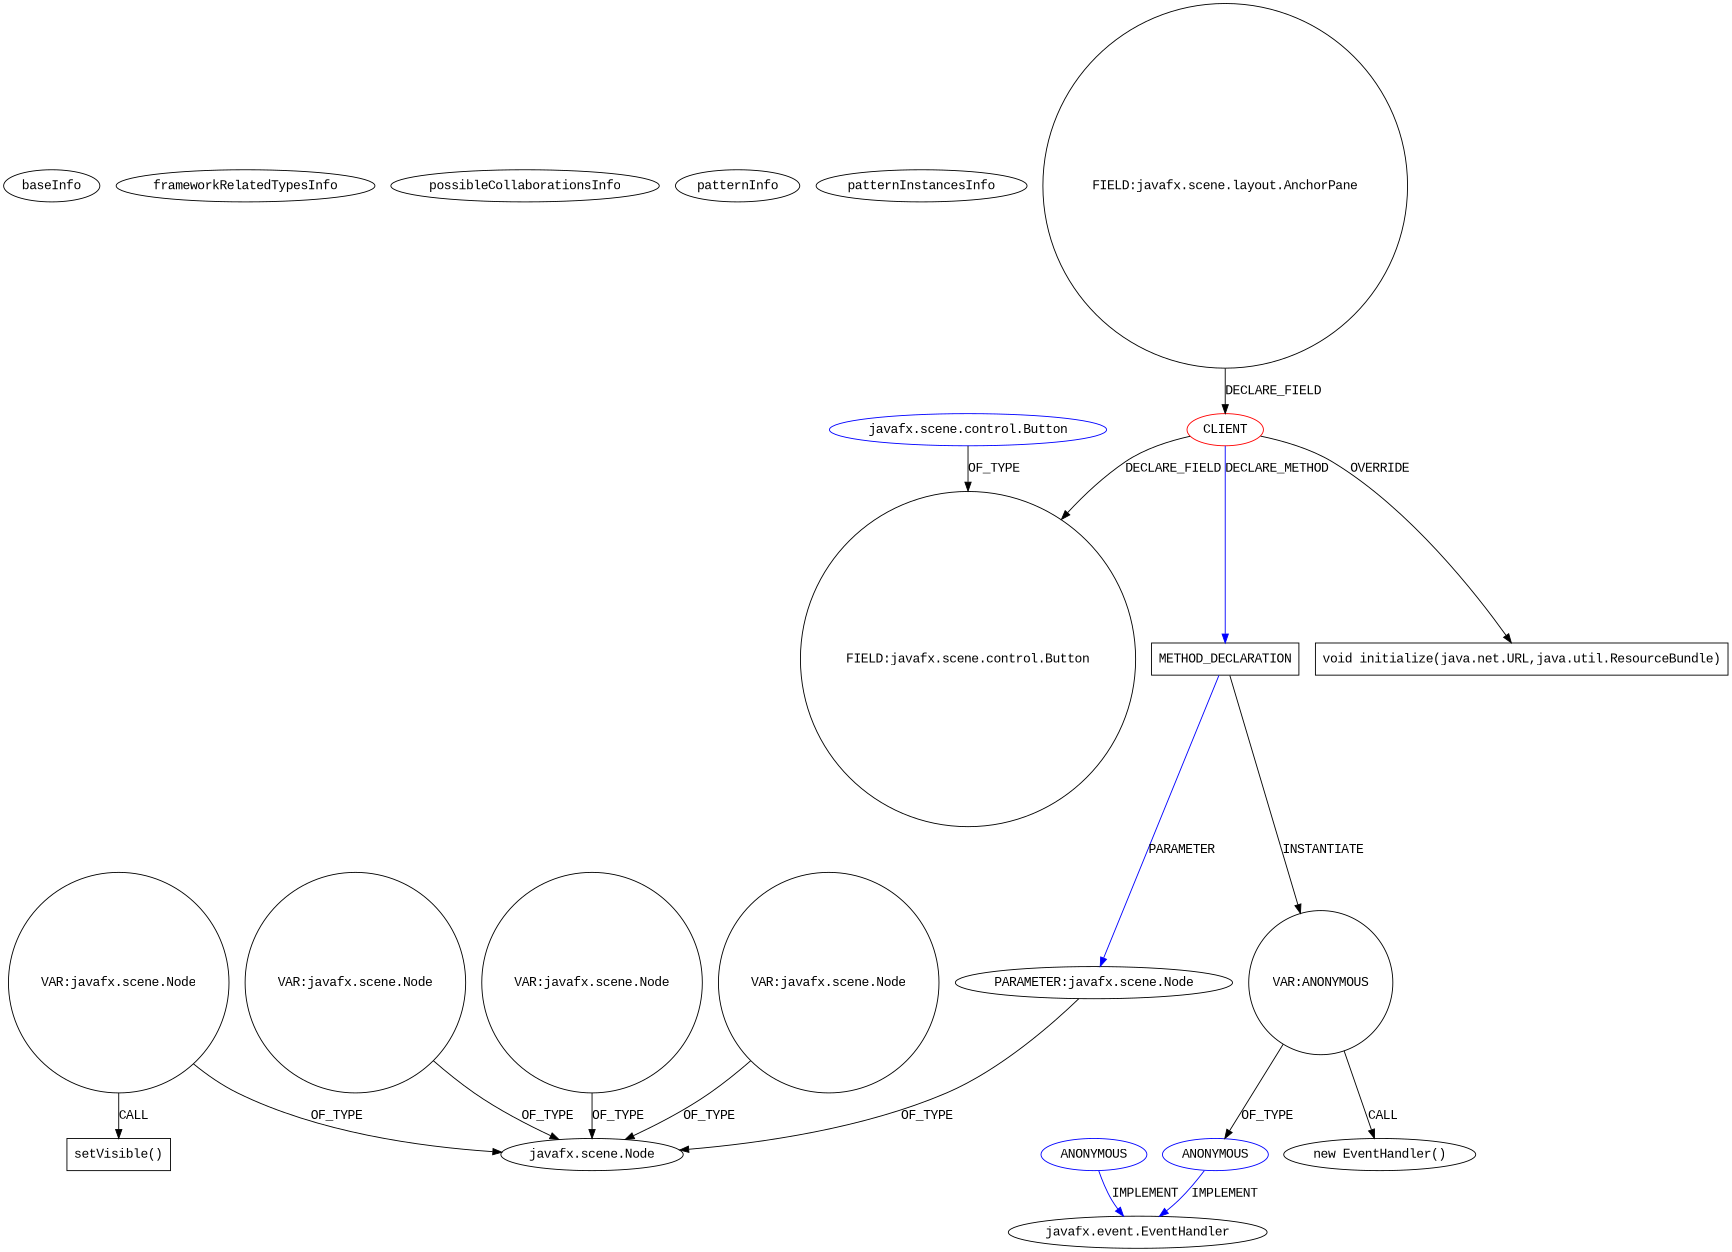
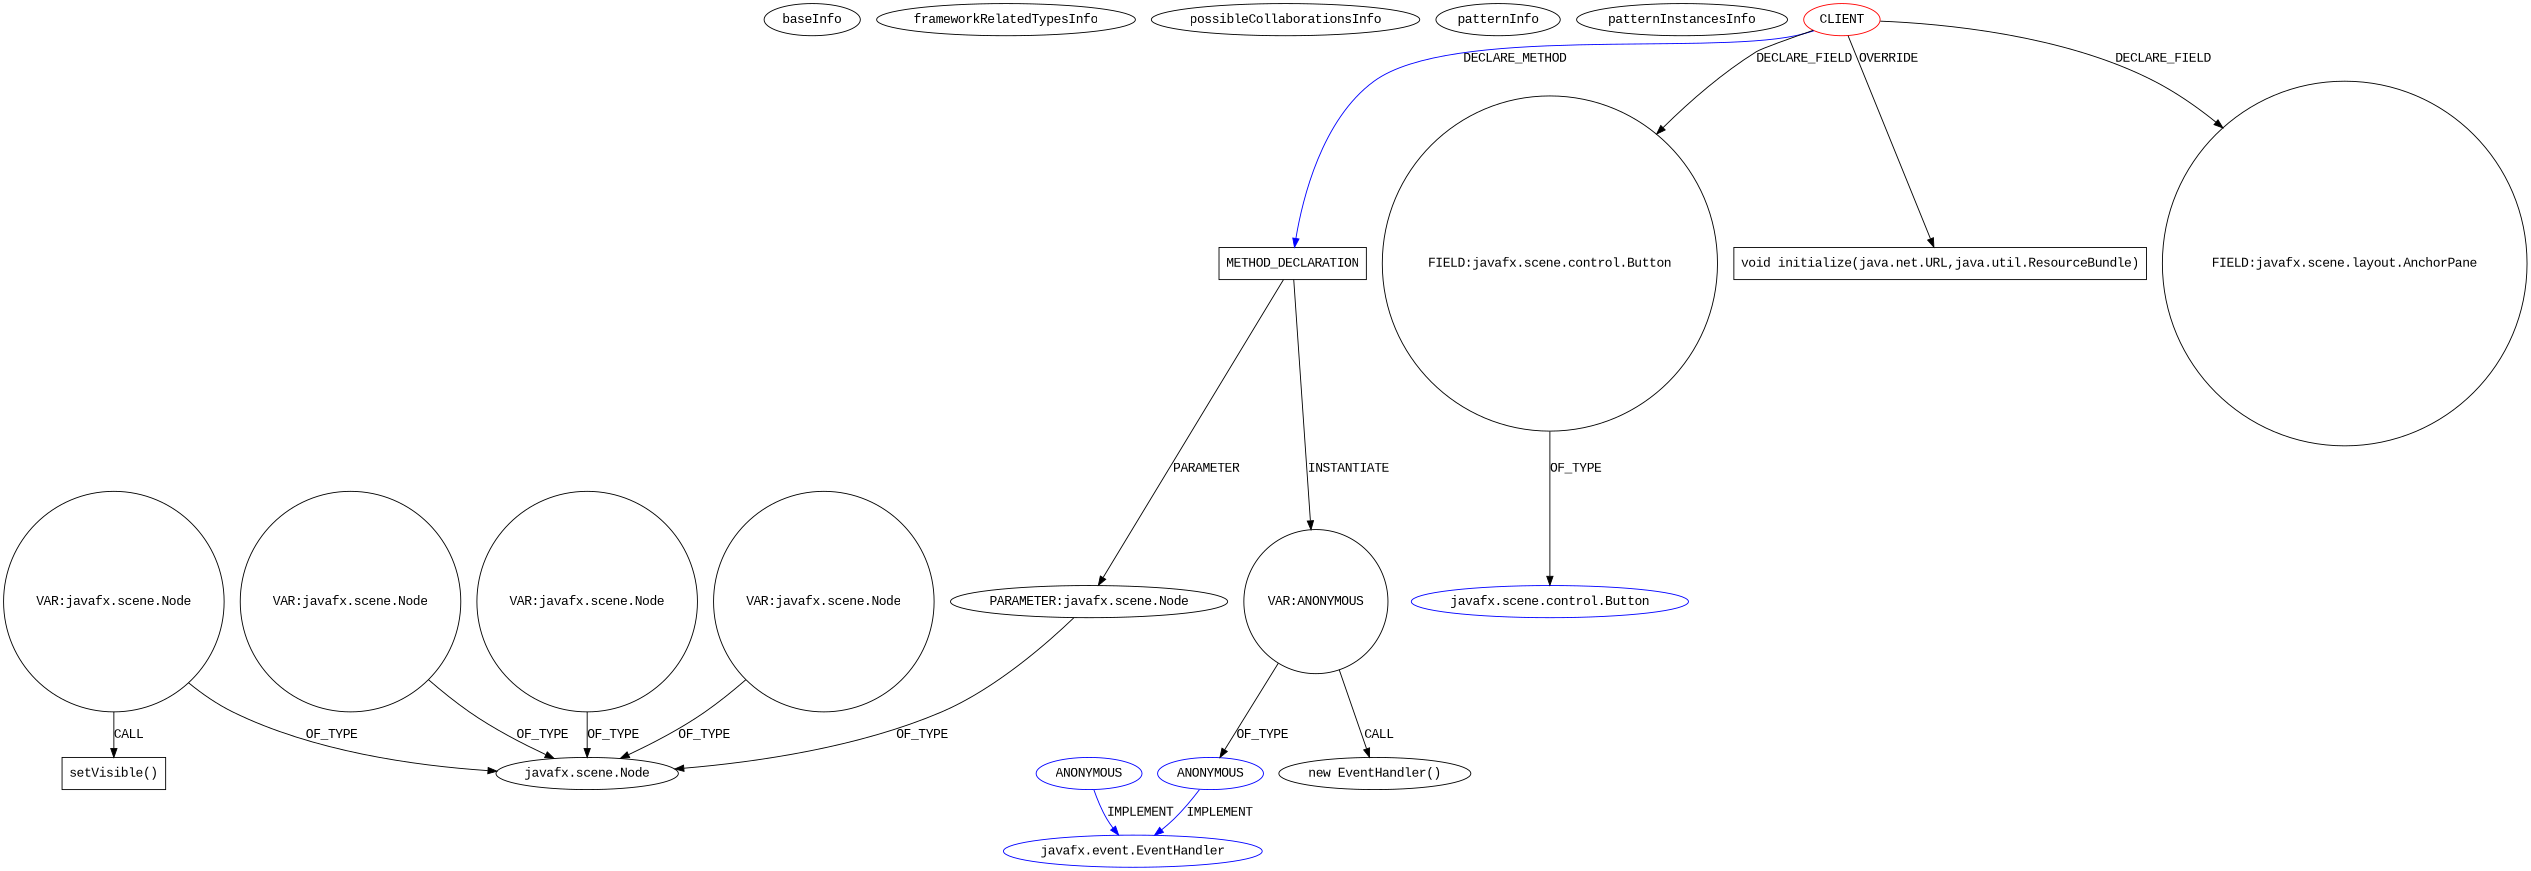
edge "FIELD:javafx.scene.layout.AnchorPane" -> "CLIENT": reversed
edge "javafx.scene.control.Button" -> "FIELD:javafx.scene.control.Button": reversed
edge "METHOD_DECLARATION" -> "PARAMETER:javafx.scene.Node": color blue -> black
node "javafx.event.EventHandler": color black -> blue
